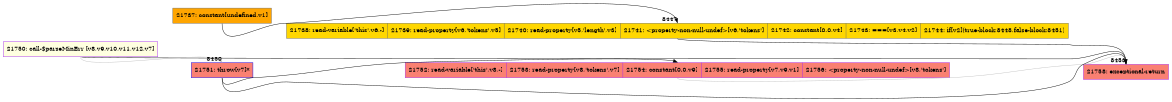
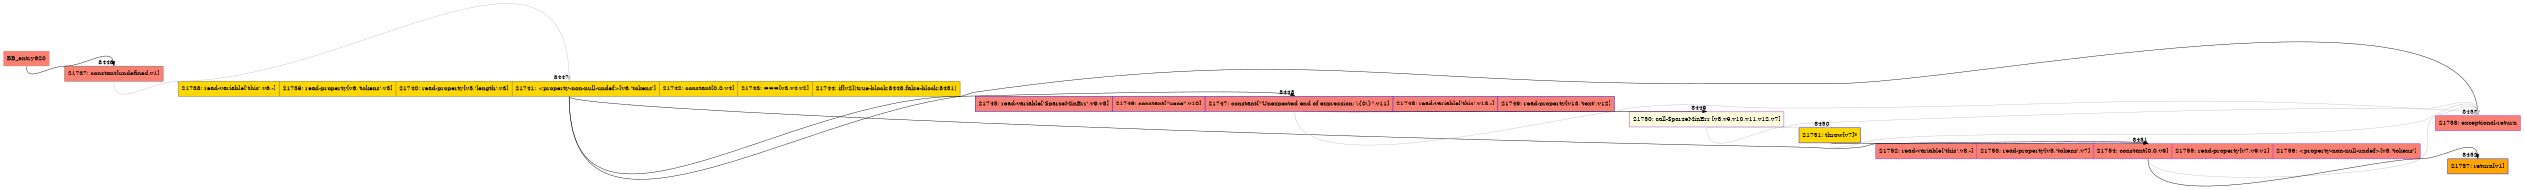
edge "21737: constant[undefined,v1]" -> "21738: read-variable['this',v6,-]": color black -> gray
node "21737: constant[undefined,v1]": fillcolor orange -> salmon
node "BB_entry620": added
edge "21750: call-$parseMinErr [v8,v9,v10,v11,v12,v7]" -> "21758: exceptional-return": color black -> gray
node "21751: throw[v7]*": fillcolor salmon -> gold
edge "21751: throw[v7]*" -> "21758: exceptional-return": color black -> gray
node "21745: read-variable['$parseMinErr',v9,v8]": added
edge "21738: read-variable['this',v6,-]" -> "21752: read-variable['this',v8,-]": added
node "21757: return[v1]": added
